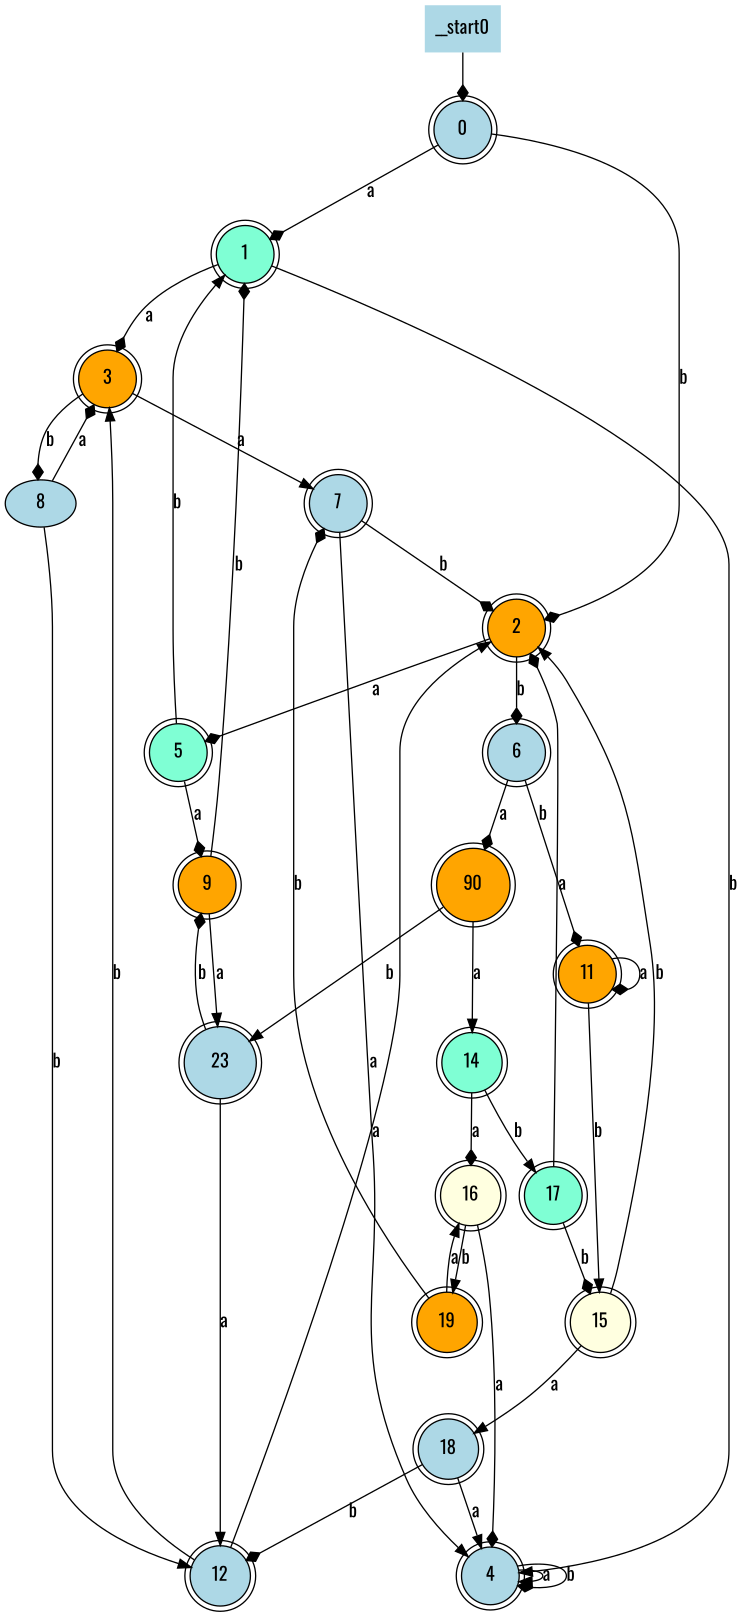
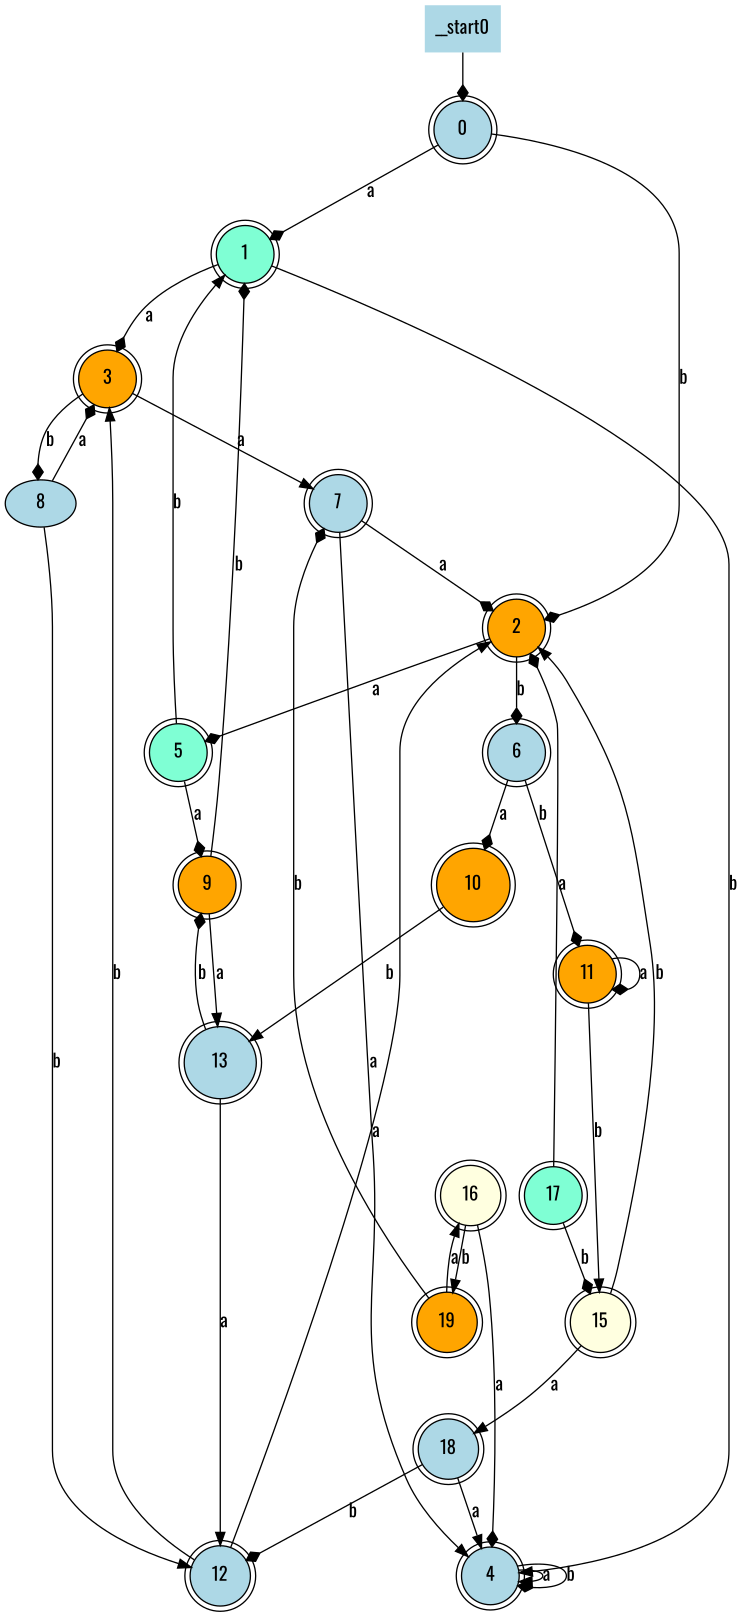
edge "7" -> "2": label "b" -> "a"
node "90": label "90" -> "10"
node "23": label "23" -> "13"
node "14": removed
